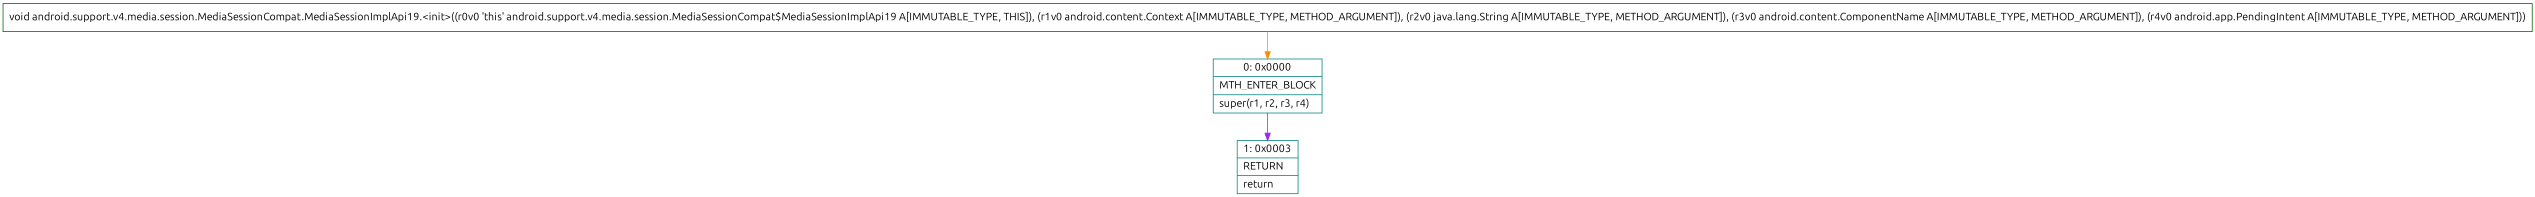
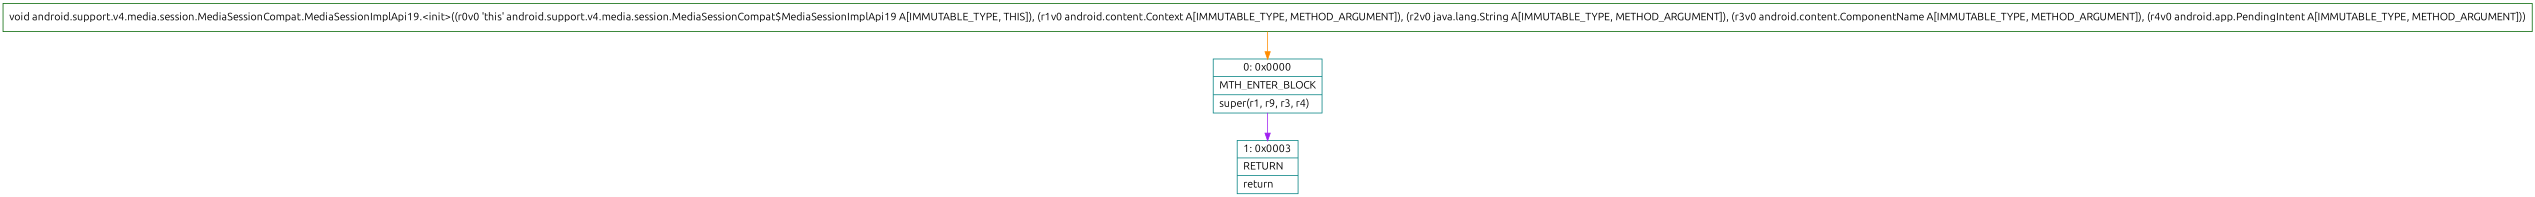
node "0: 0x0000": text "super(r1, r2, r3, r4)" -> "super(r1, r9, r3, r4)"
